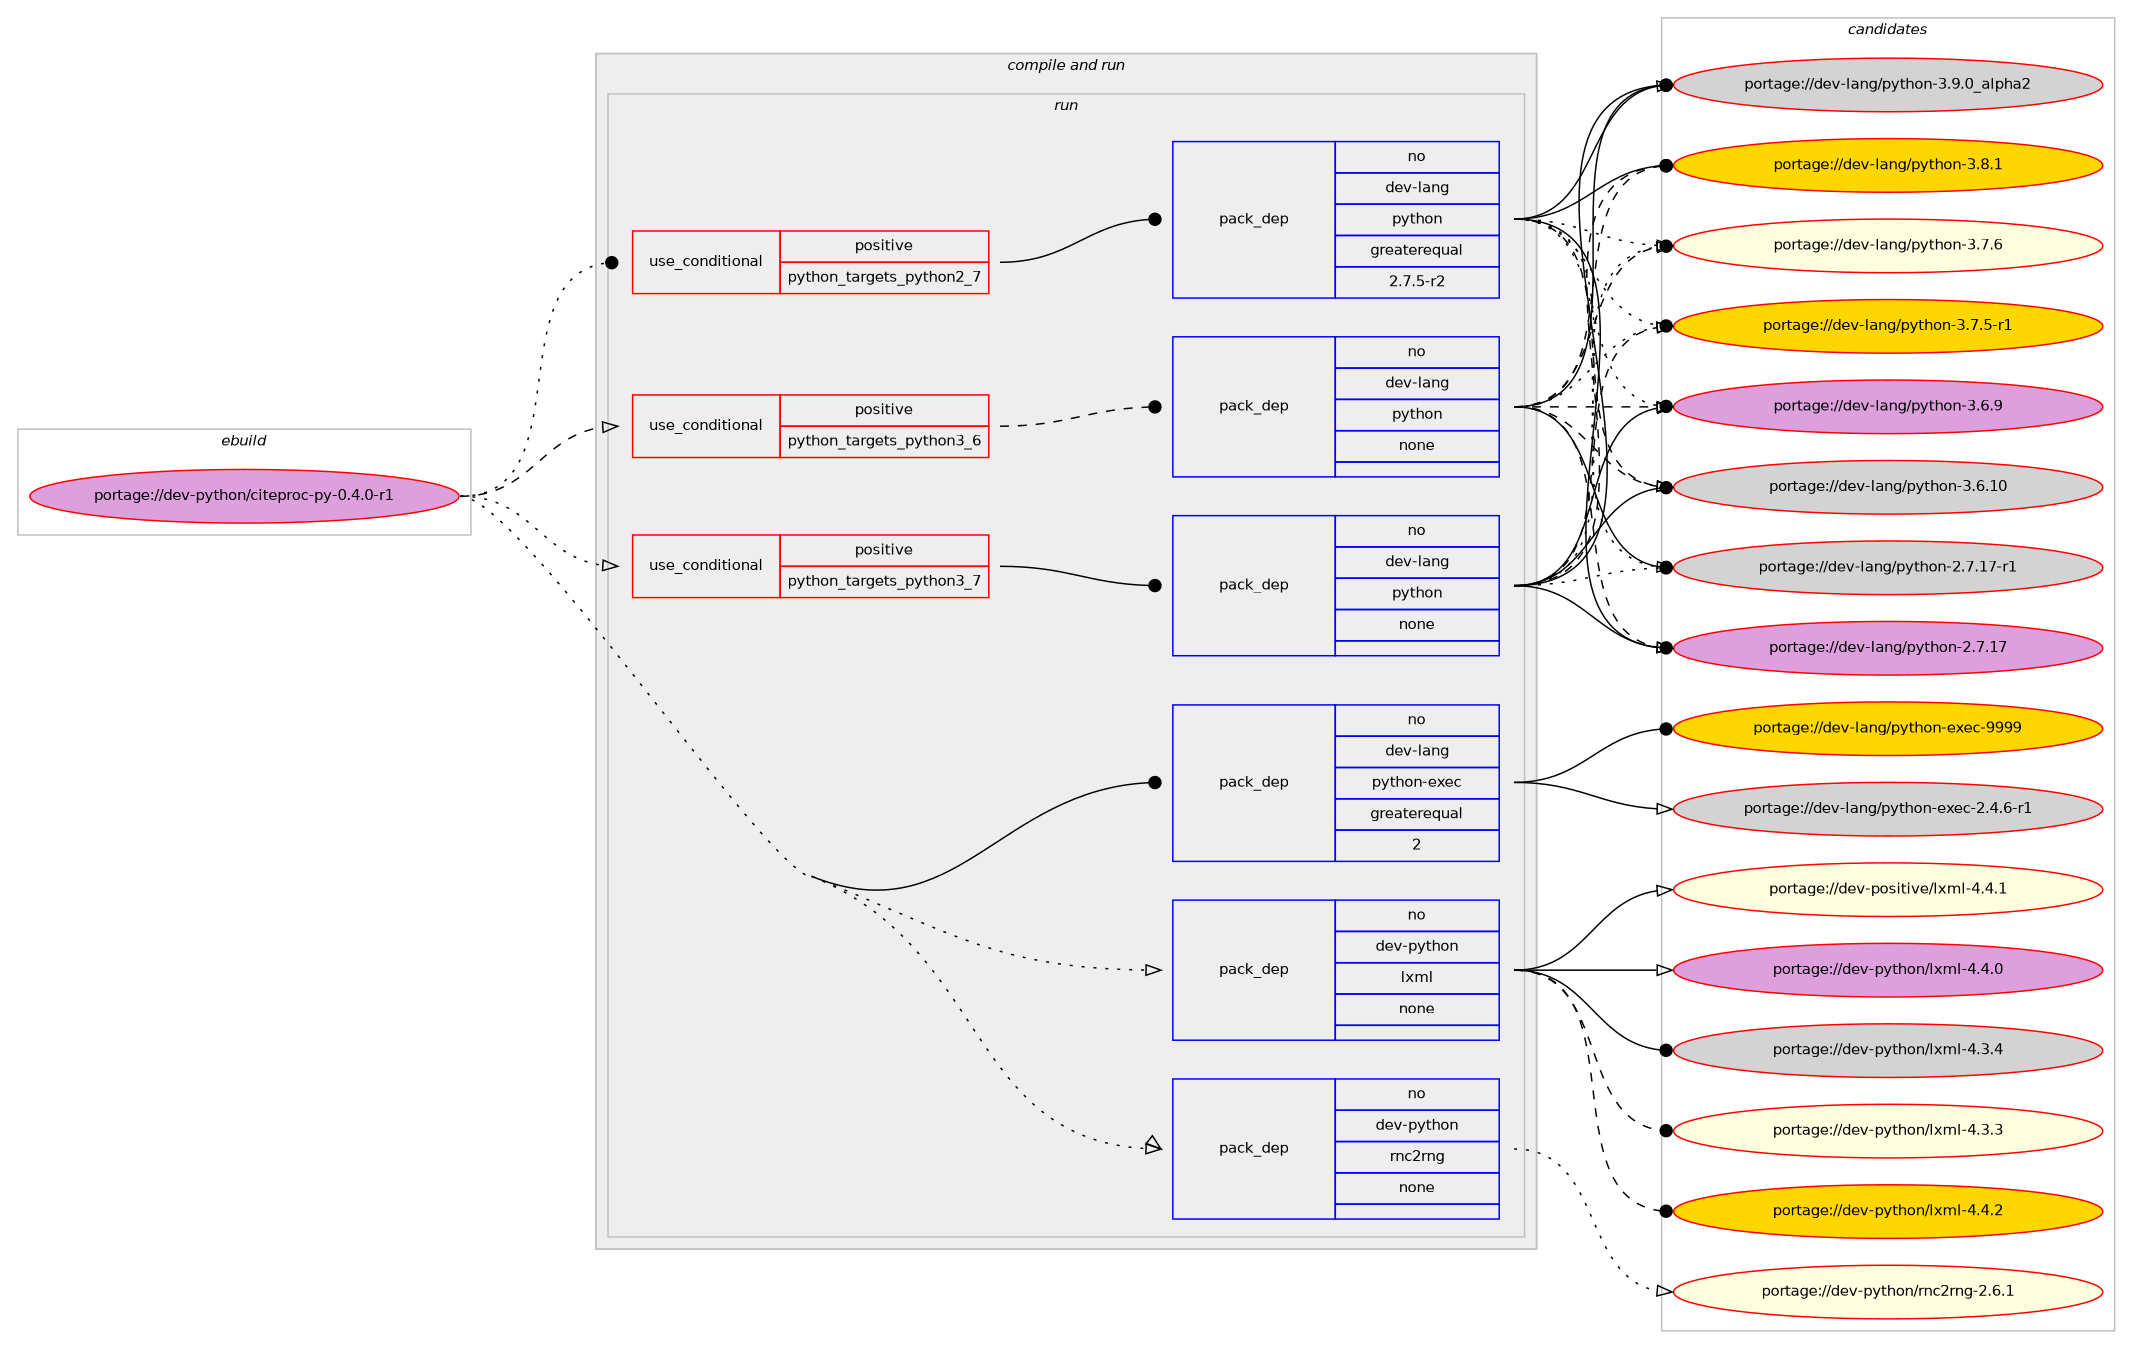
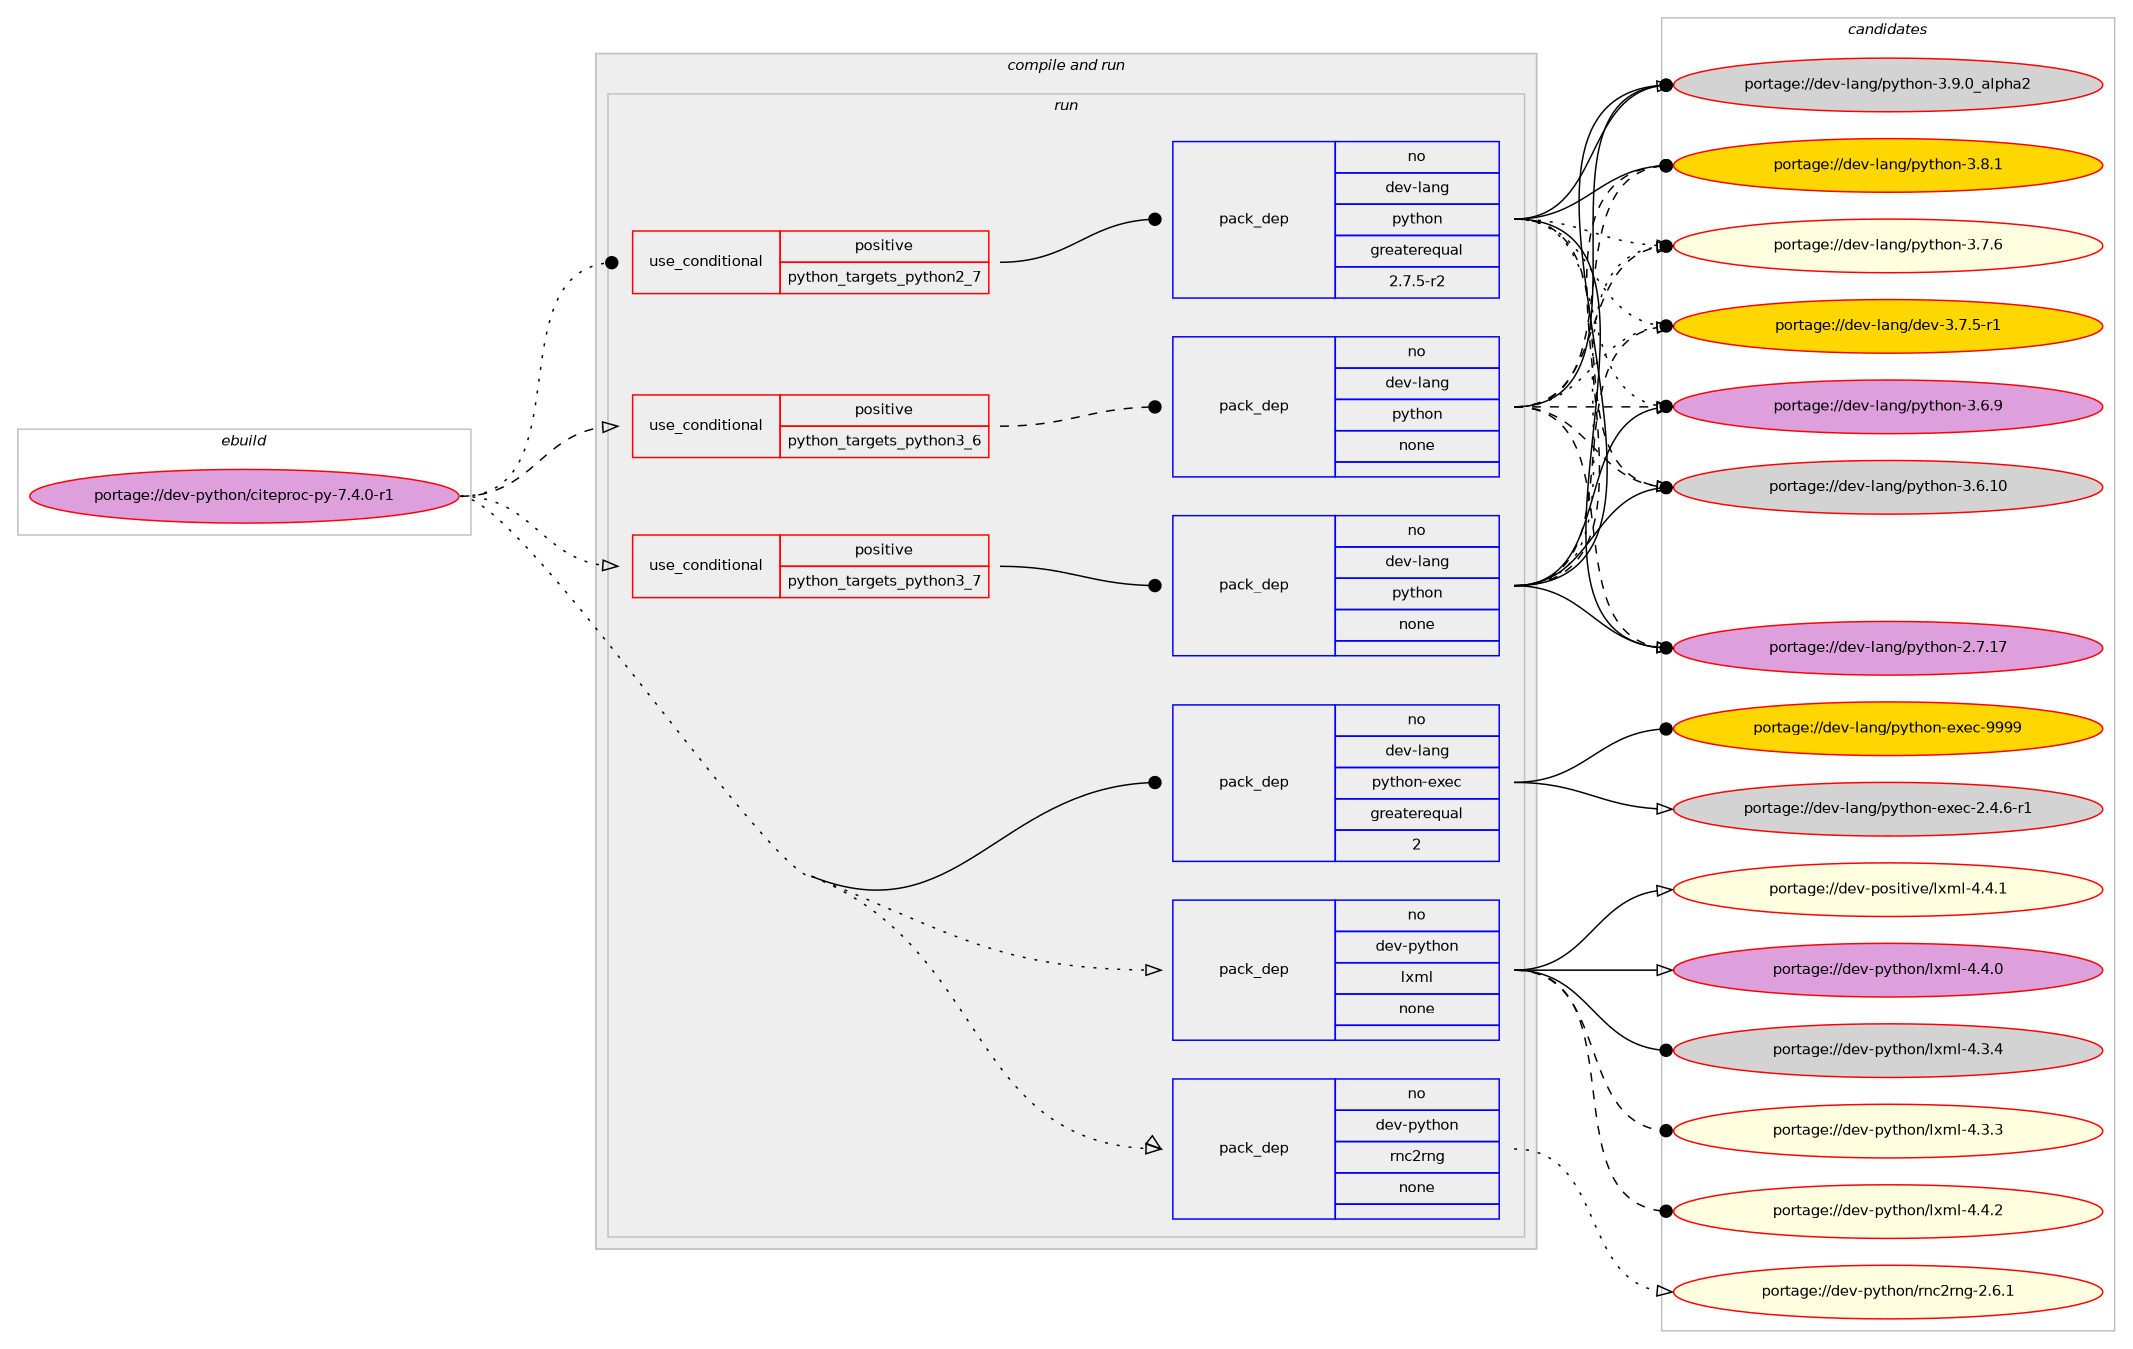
node "portage://dev-lang/python-3.7.5-r1": label "portage://dev-lang/python-3.7.5-r1" -> "portage://dev-lang/dev-3.7.5-r1"
node "portage://dev-python/citeproc-py-0.4.0-r1": label "portage://dev-python/citeproc-py-0.4.0-r1" -> "portage://dev-python/citeproc-py-7.4.0-r1"
node "portage://dev-lang/python-2.7.17-r1": removed
node "portage://dev-python/lxml-4.4.2": fillcolor gold -> lightyellow
